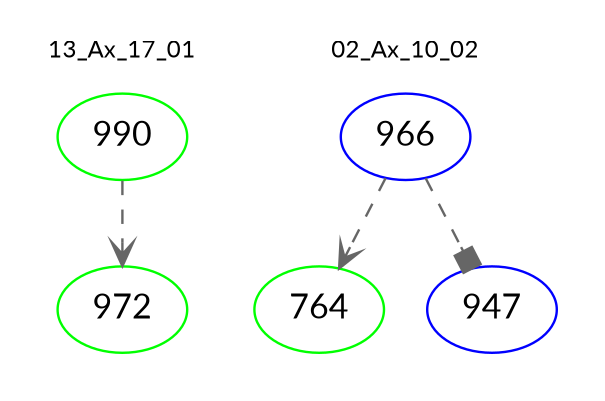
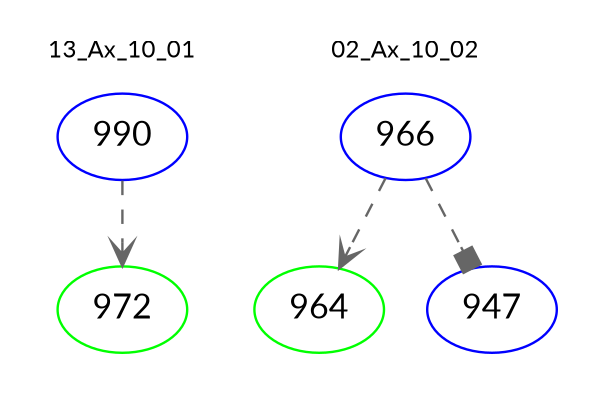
cluster "13_Ax_17_01": label "13_Ax_17_01" -> "13_Ax_10_01"
node "990": color green -> blue
node "764": label "764" -> "964"
